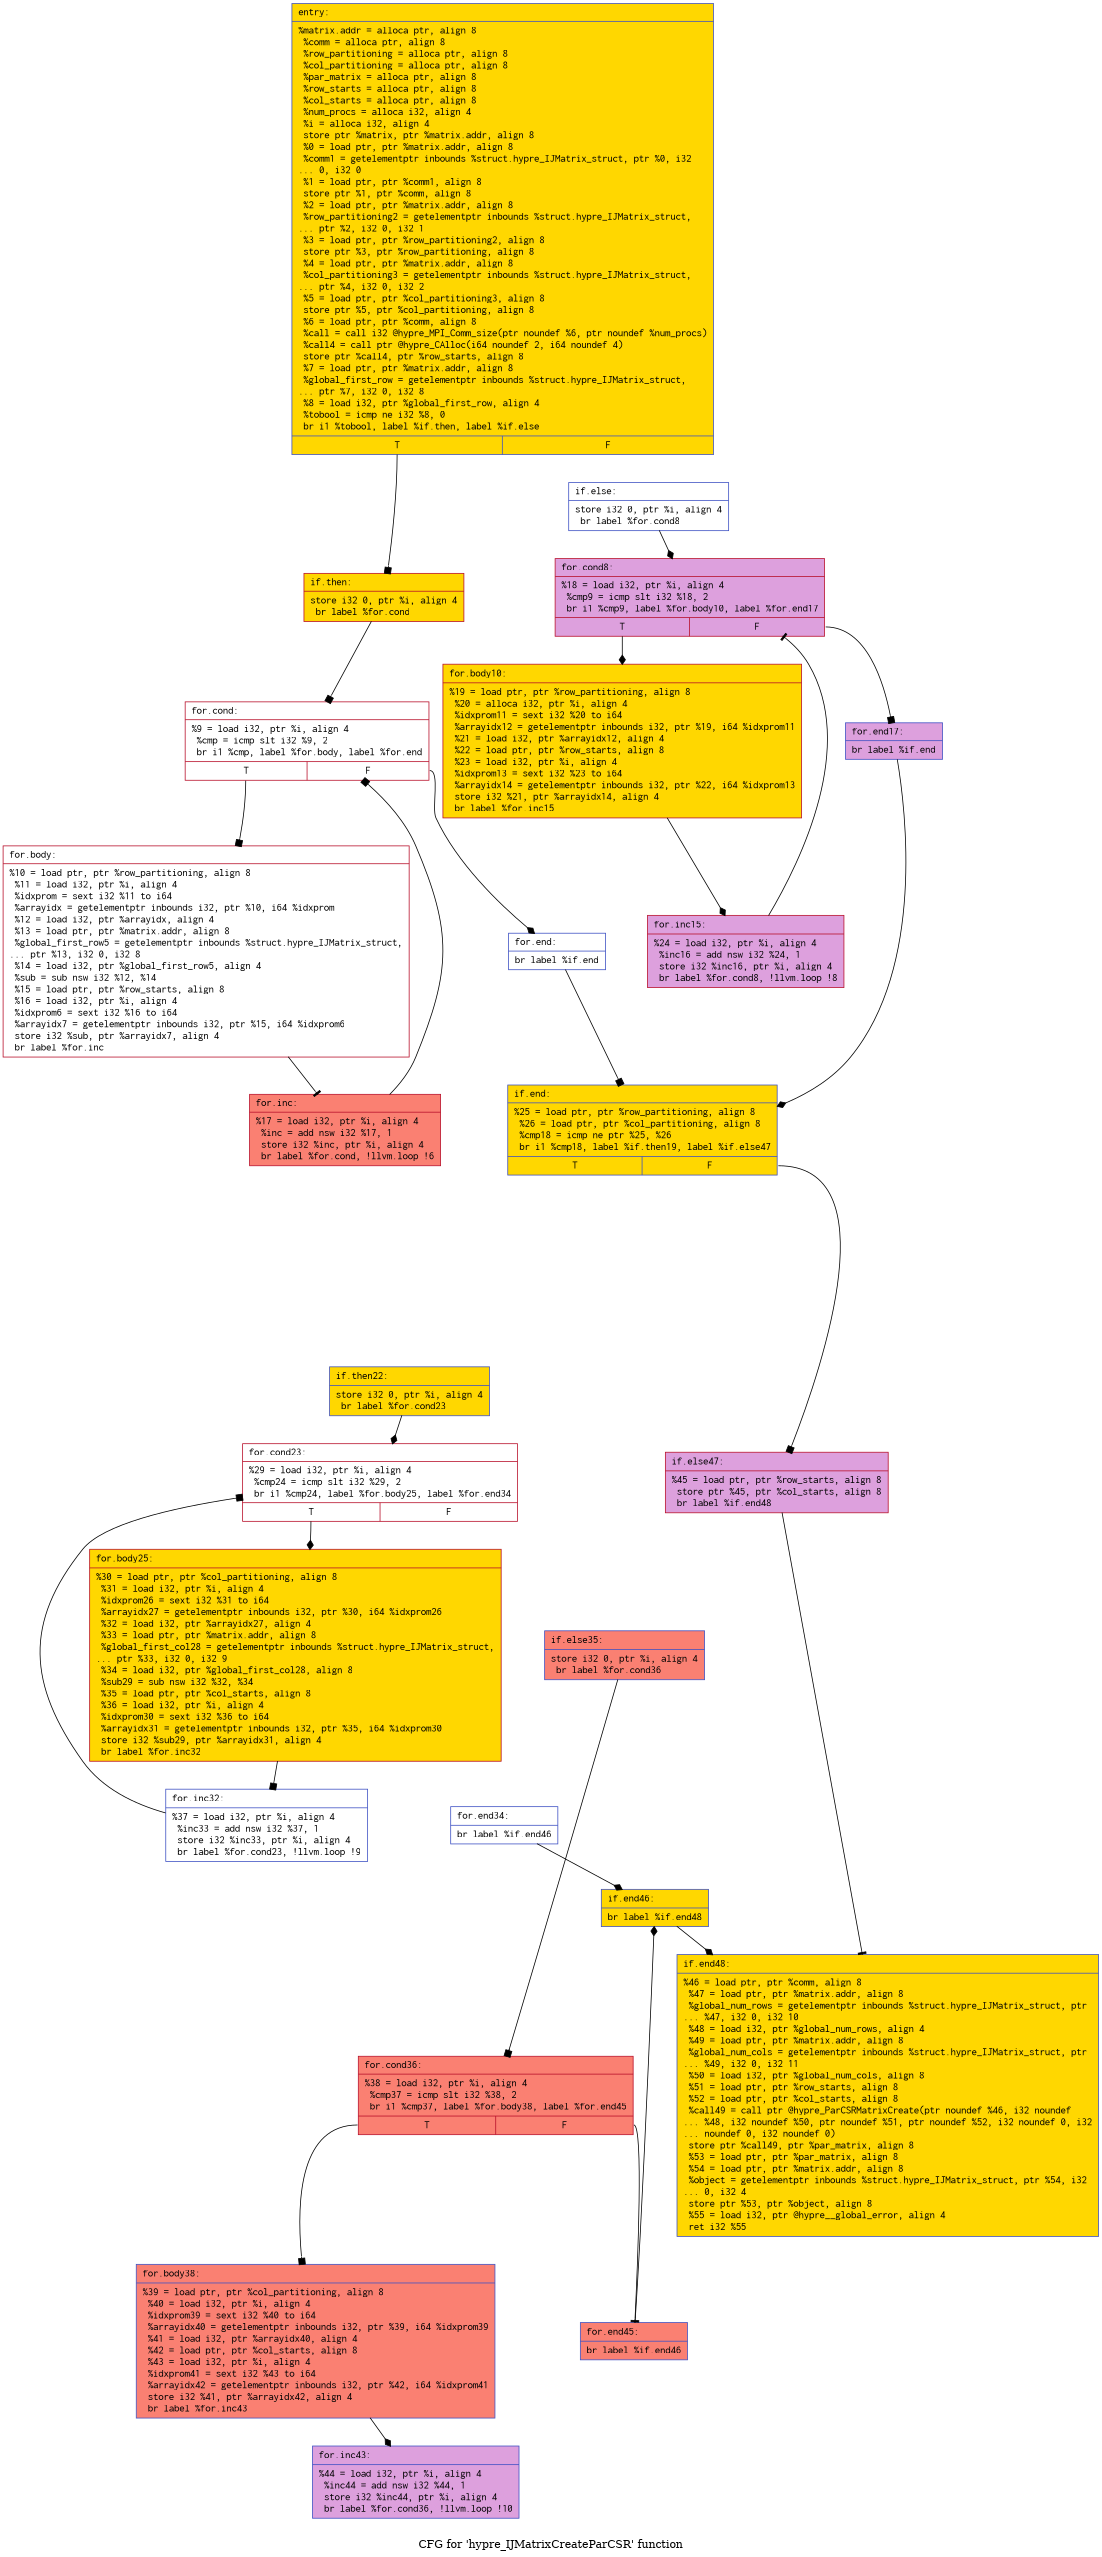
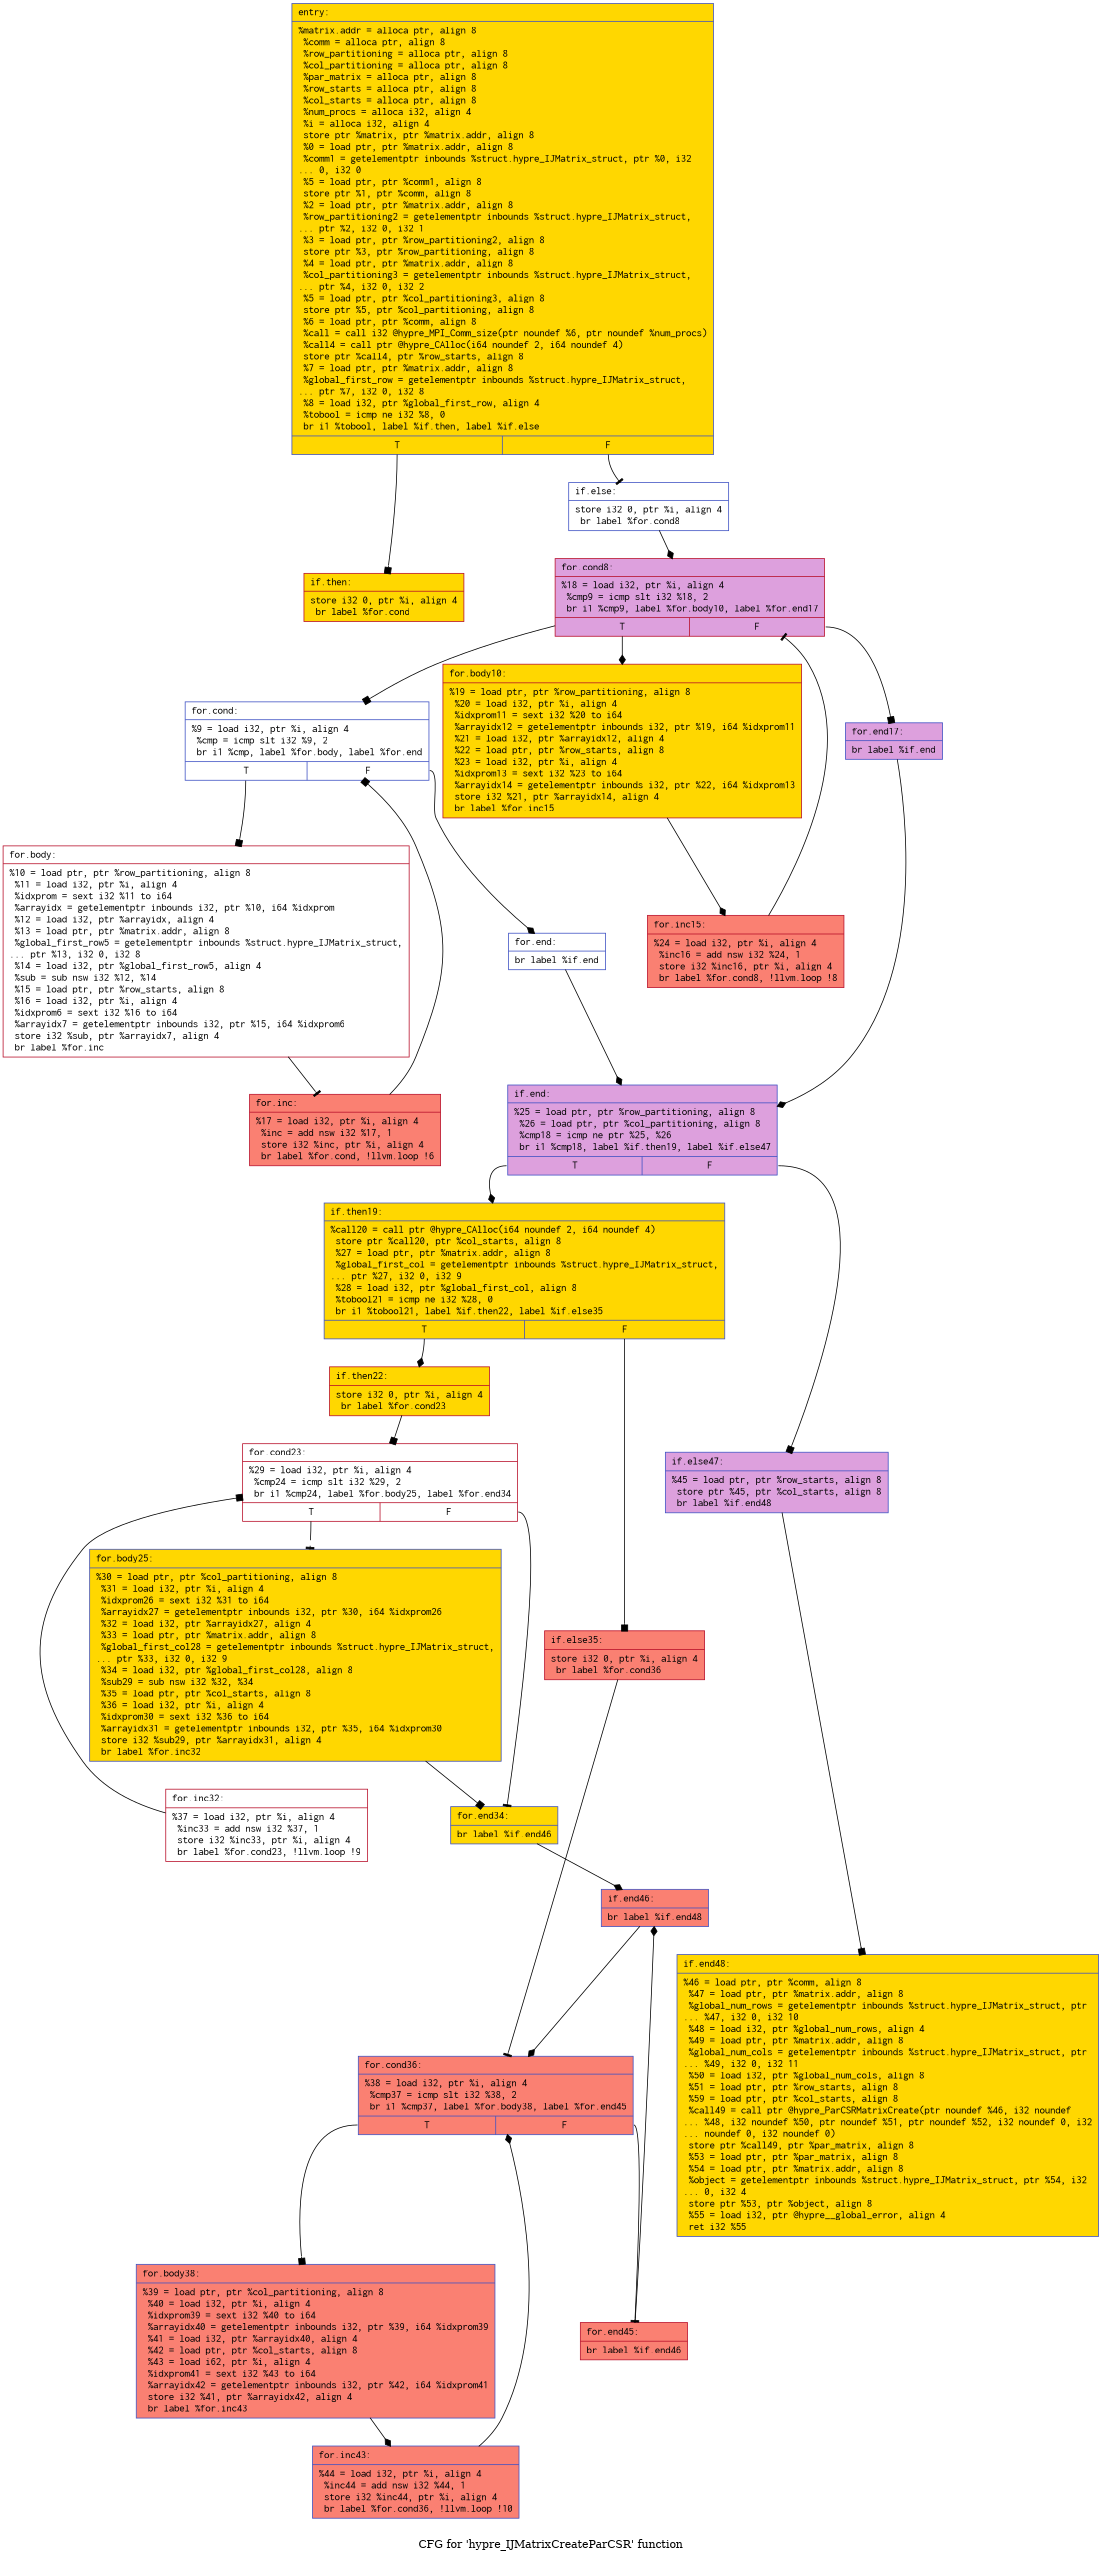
node "entry:": text "%1 = load ptr, ptr %comm1, align 8" -> "%5 = load ptr, ptr %comm1, align 8"
edge "entry:" -> "if.else:": added
edge "if.then:" -> "for.cond:": now "for.cond8:" -> "for.cond:"
node "for.body10:": text "%20 = alloca i32, ptr %i, align 4" -> "%20 = load i32, ptr %i, align 4"
node "for.cond:": color #b70d28ff -> #3d50c3ff
node "for.inc15:": fillcolor plum -> salmon
edge "for.end:" -> "if.end:": arrowhead box -> diamond
node "if.end:": fillcolor gold -> plum
node "if.then19:": added
node "if.then22:": color #3d50c3ff -> #b70d28ff
edge "if.then22:" -> "for.cond23:": arrowhead diamond -> box
node "if.else47:": color #b70d28ff -> #3d50c3ff
edge "for.cond23:" -> "for.body25:": arrowhead diamond -> tee
node "for.body25:": color #b70d28ff -> #3d50c3ff
node "if.else35:": color #3d50c3ff -> #b70d28ff
edge "for.cond23:" -> "for.end34:": added
edge "if.else47:" -> "if.end48:": arrowhead tee -> box
edge "for.body25:" -> "for.inc32:": now "for.body25:" -> "for.end34:"
node "for.inc32:": color #3d50c3ff -> #b70d28ff
node "for.end34:": fillcolor white -> gold
edge "if.else35:" -> "for.cond36:": arrowhead box -> tee
node "if.end46:": fillcolor gold -> salmon
edge "if.end46:" -> "if.end48:": now "if.end46:" -> "for.cond36:"
node "for.cond36:": color #b70d28ff -> #3d50c3ff
node "if.end48:": text "%52 = load ptr, ptr %col_starts, align 8" -> "%59 = load ptr, ptr %col_starts, align 8"
edge "for.inc43:" -> "for.cond36:": added
node "for.end45:": color #3d50c3ff -> #b70d28ff
node "for.body38:": text "%43 = load i32, ptr %i, align 4" -> "%43 = load i62, ptr %i, align 4"
node "for.inc43:": fillcolor plum -> salmon
